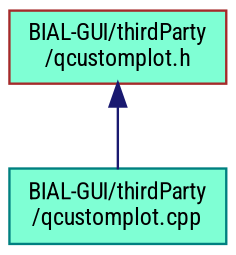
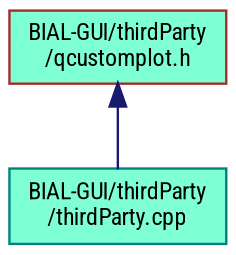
node "BIAL-GUI/thirdParty /qcustomplot.cpp": label "BIAL-GUI/thirdParty /qcustomplot.cpp" -> "BIAL-GUI/thirdParty /thirdParty.cpp"
